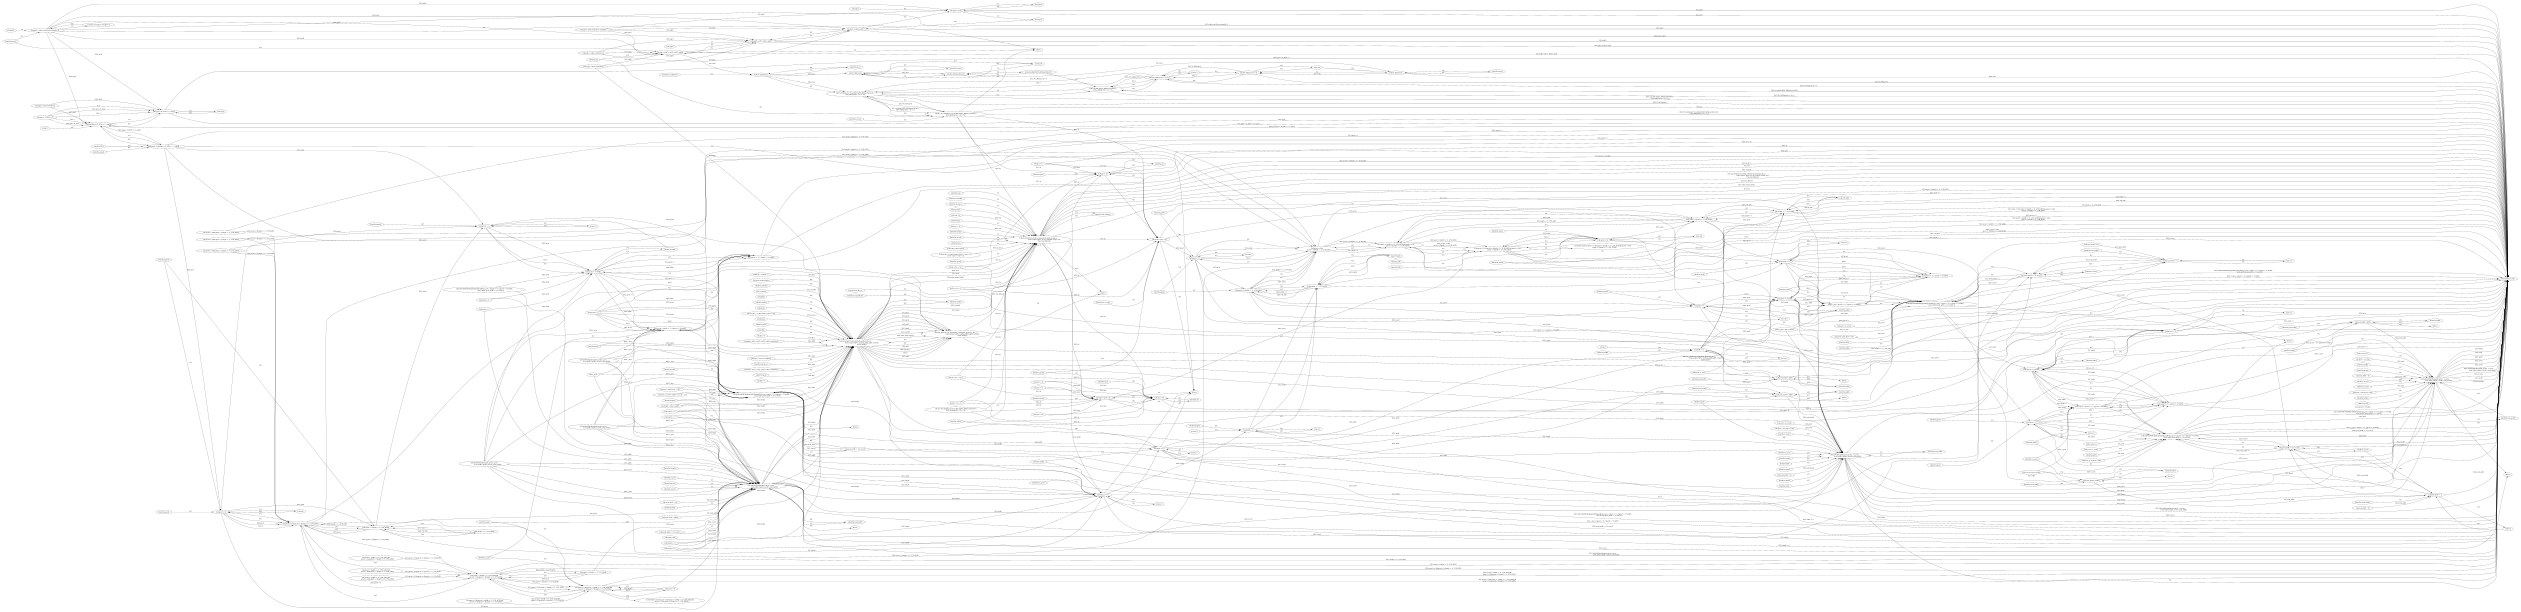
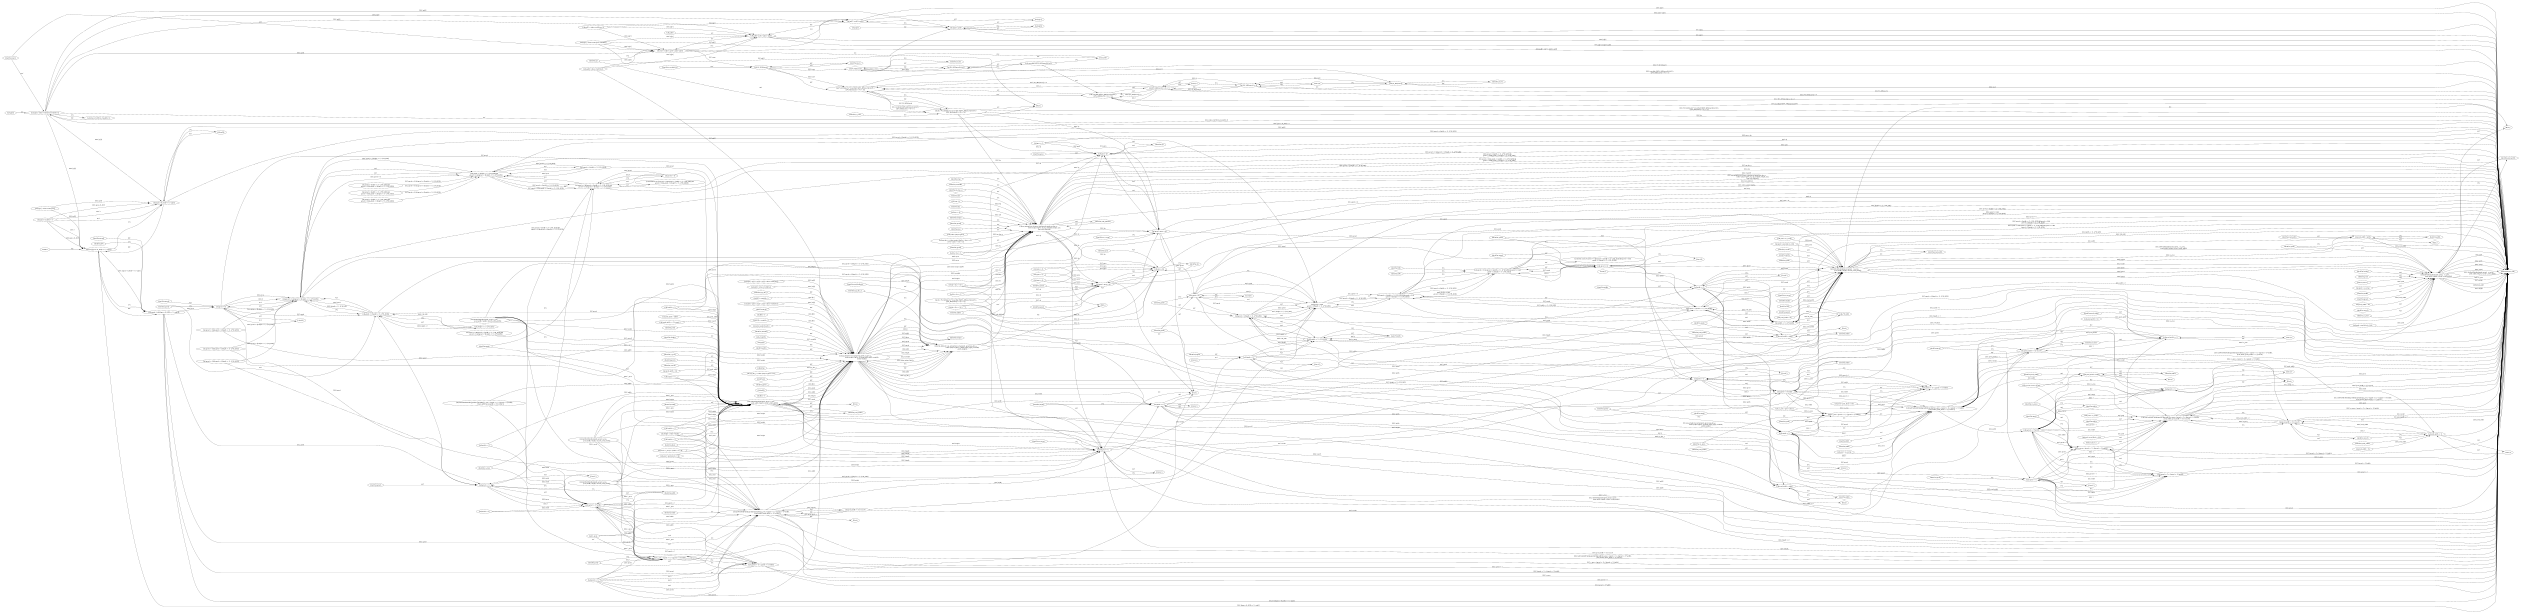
edge "(Call,(PV_ABS(xsum)) & 0xF)" -> "(Literal,0xF)": now "(Call,roundtab16[(PV_ABS(xsum)) & 0xF])" -> "(Literal,0xF)"
node "(Call,ll[1] = mvwidth - 1)": added
